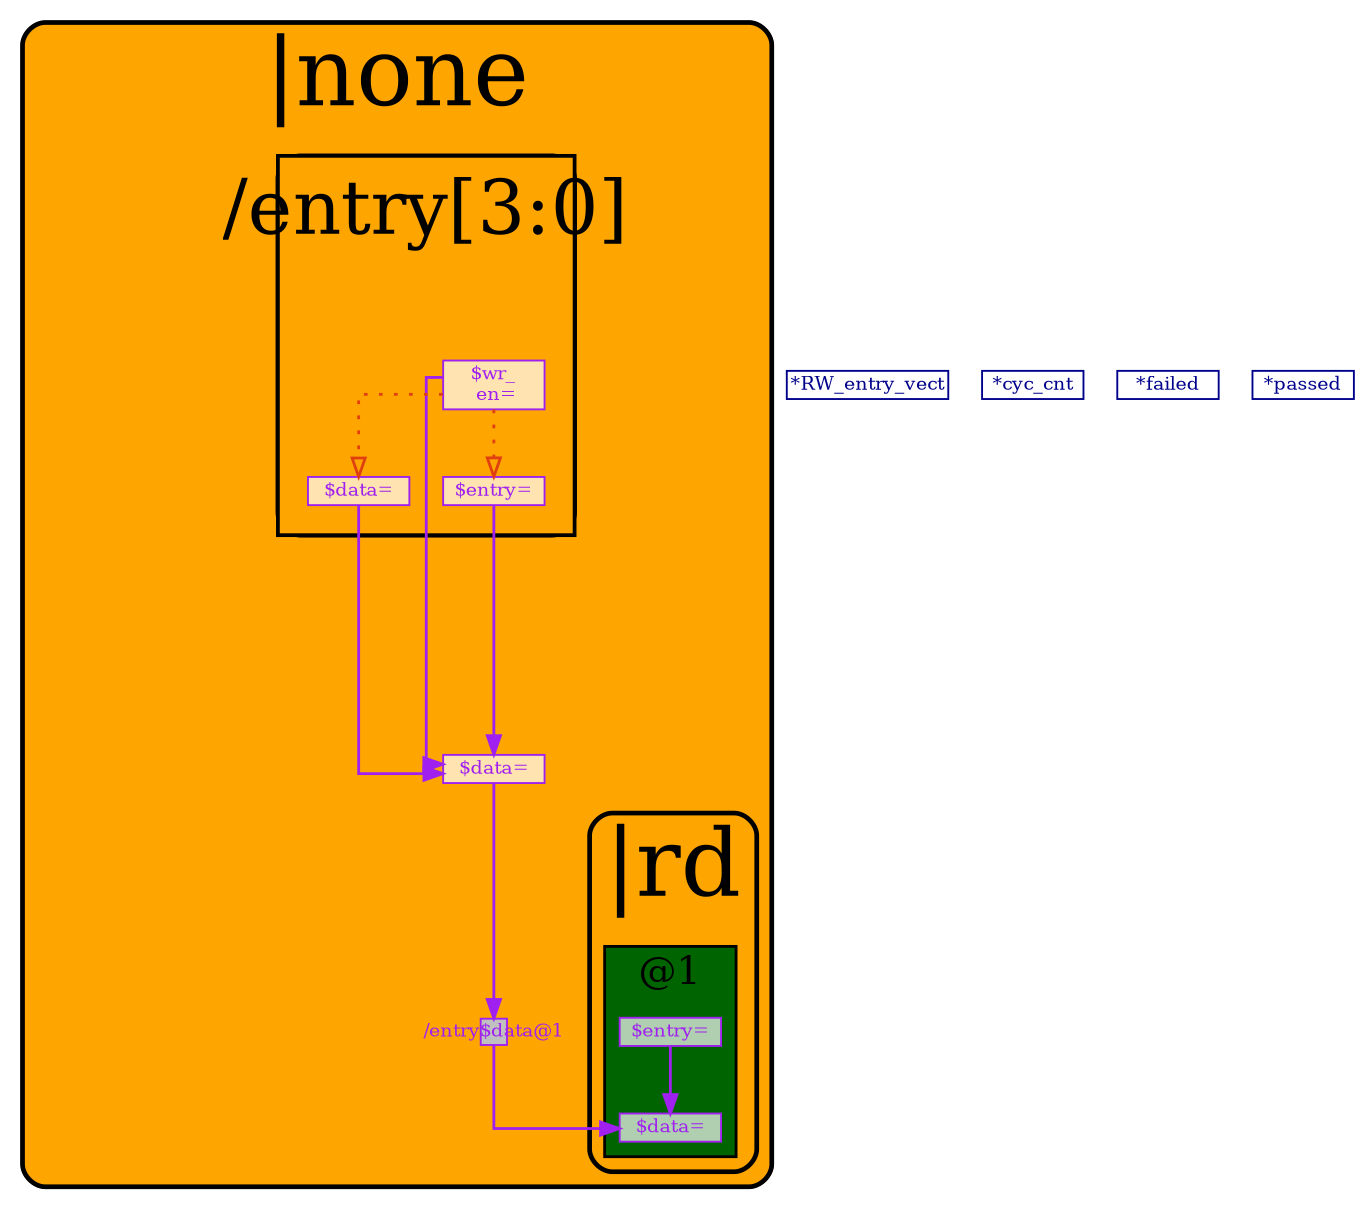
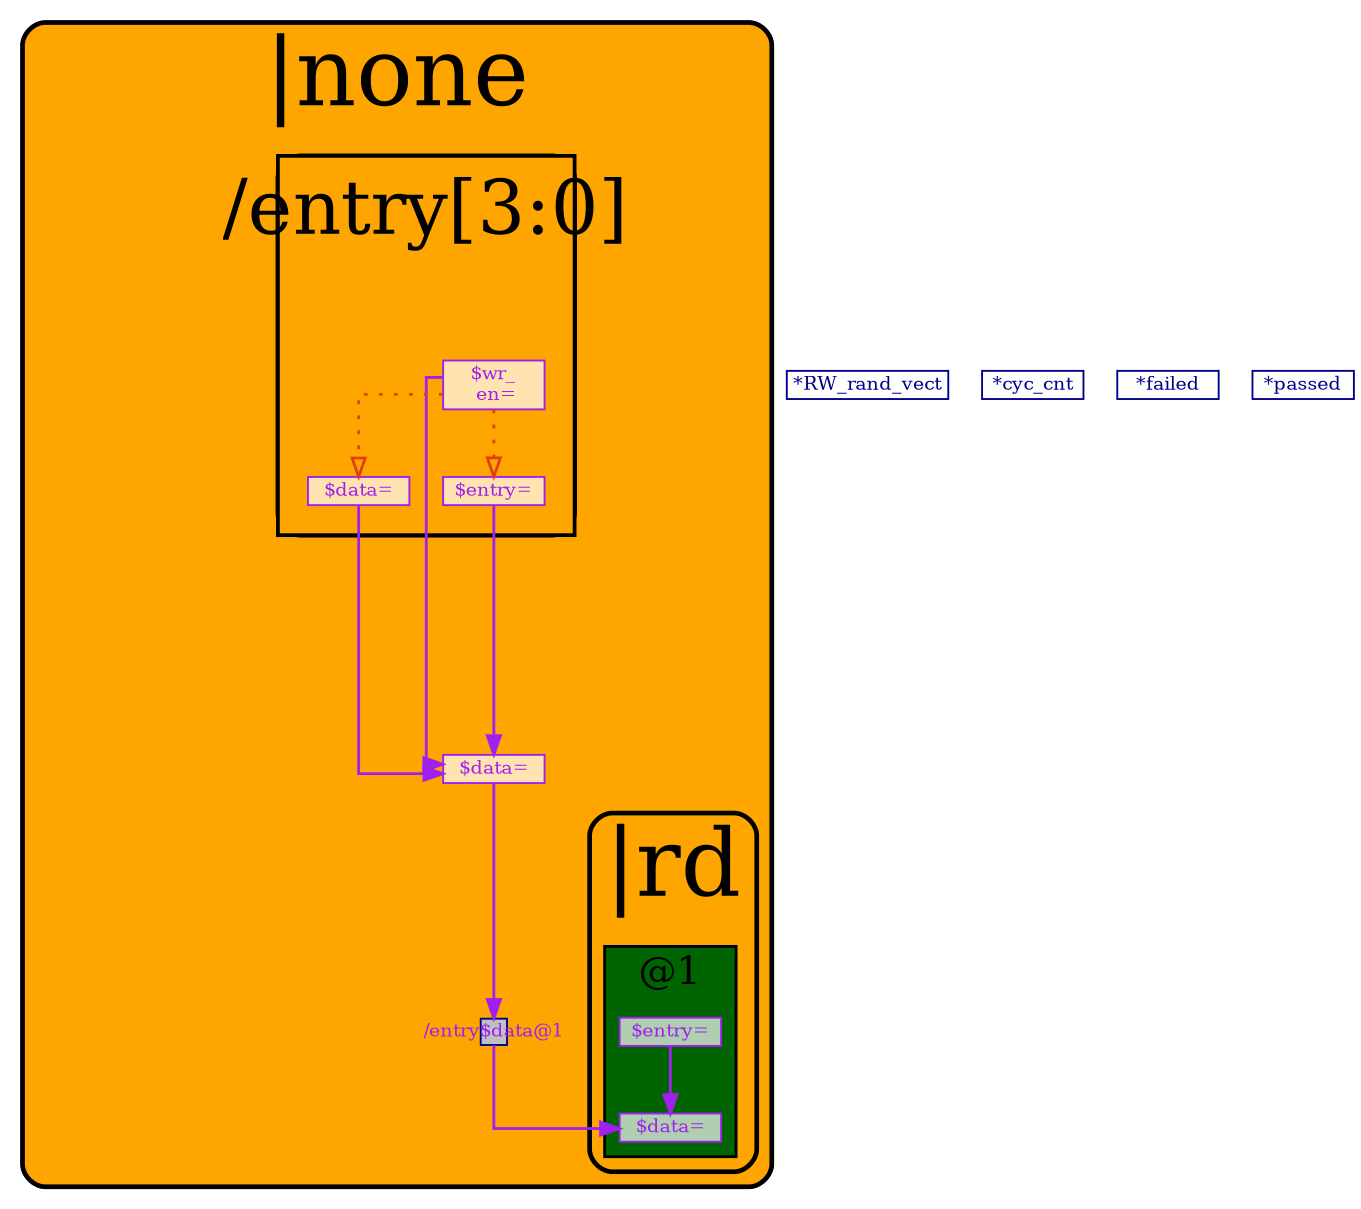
node "*RW_entry_vect": label "*RW_entry_vect" -> "*RW_rand_vect"
node "/entry$data@1": color purple -> #00008b
